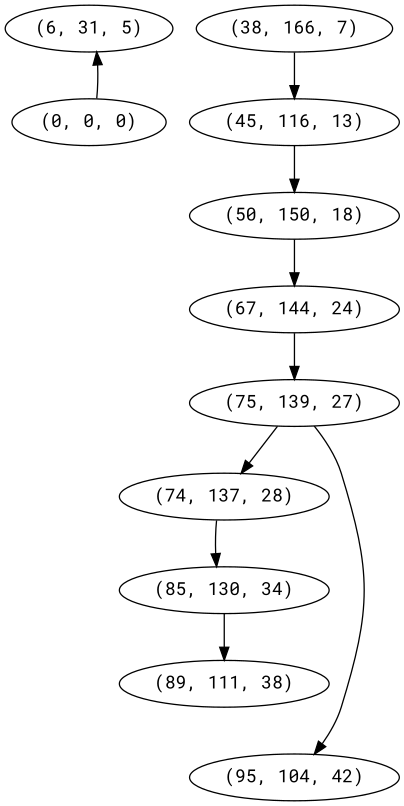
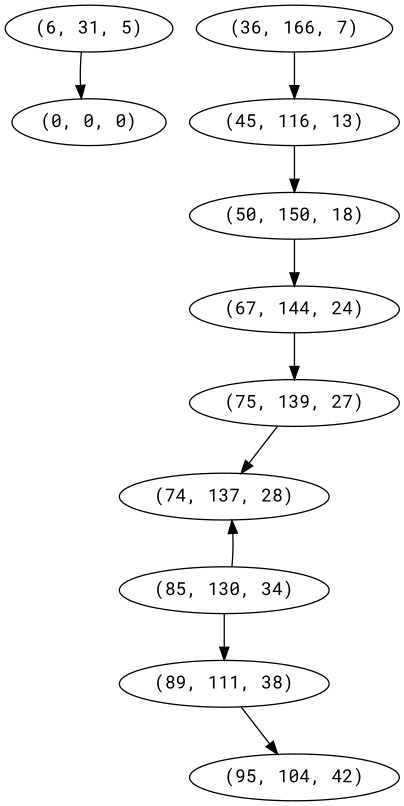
node "(38, 166, 7)": label "(38, 166, 7)" -> "(36, 166, 7)"
edge "(0, 0, 0)" -> "(6, 31, 5)": reversed
edge "(74, 137, 28)" -> "(85, 130, 34)": reversed
edge "(75, 139, 27)" -> "(95, 104, 42)": now "(89, 111, 38)" -> "(95, 104, 42)"
